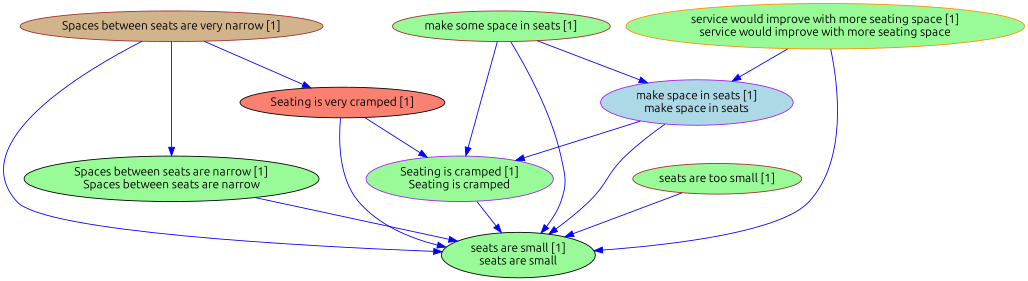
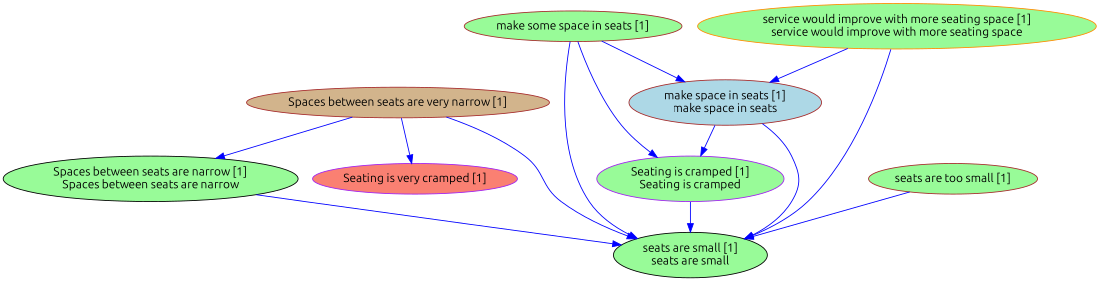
node "Seating is very cramped [1]": color black -> purple
node "make space in seats [1] make space in seats": color purple -> brown
edge "Seating is very cramped [1]" -> "Seating is cramped [1] Seating is cramped": removed
edge "Seating is very cramped [1]" -> "seats are small [1] seats are small": removed
